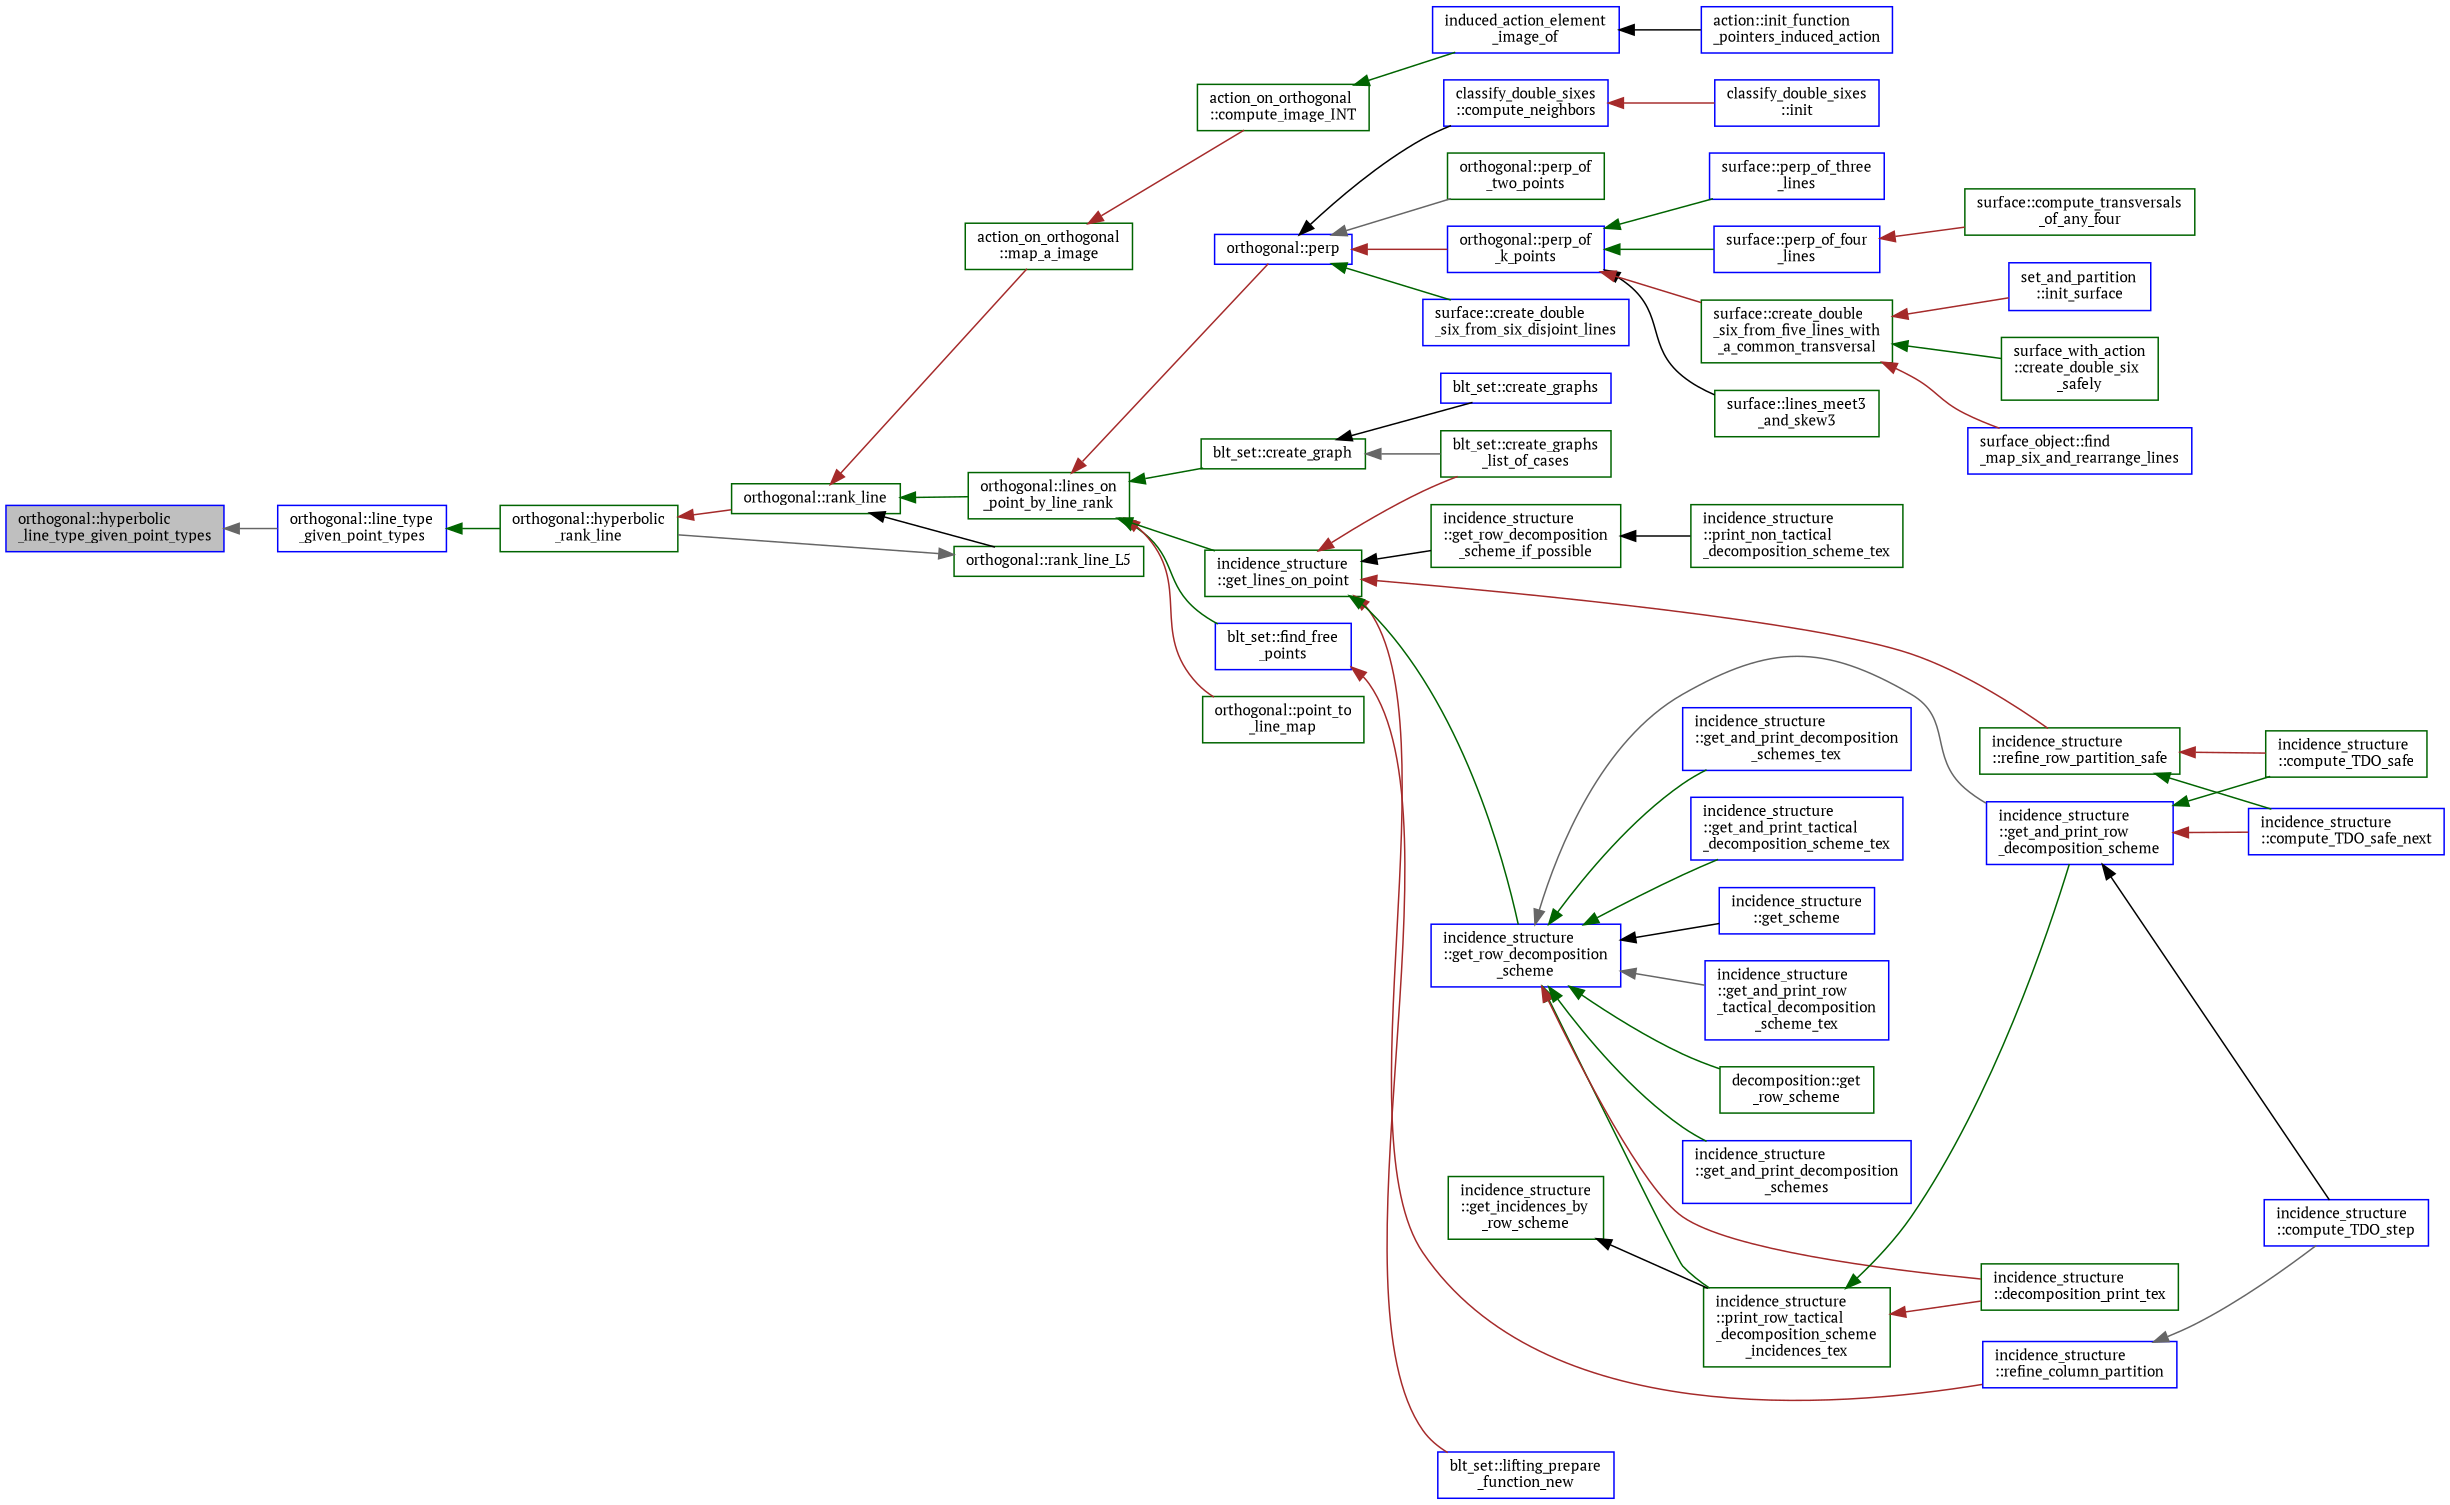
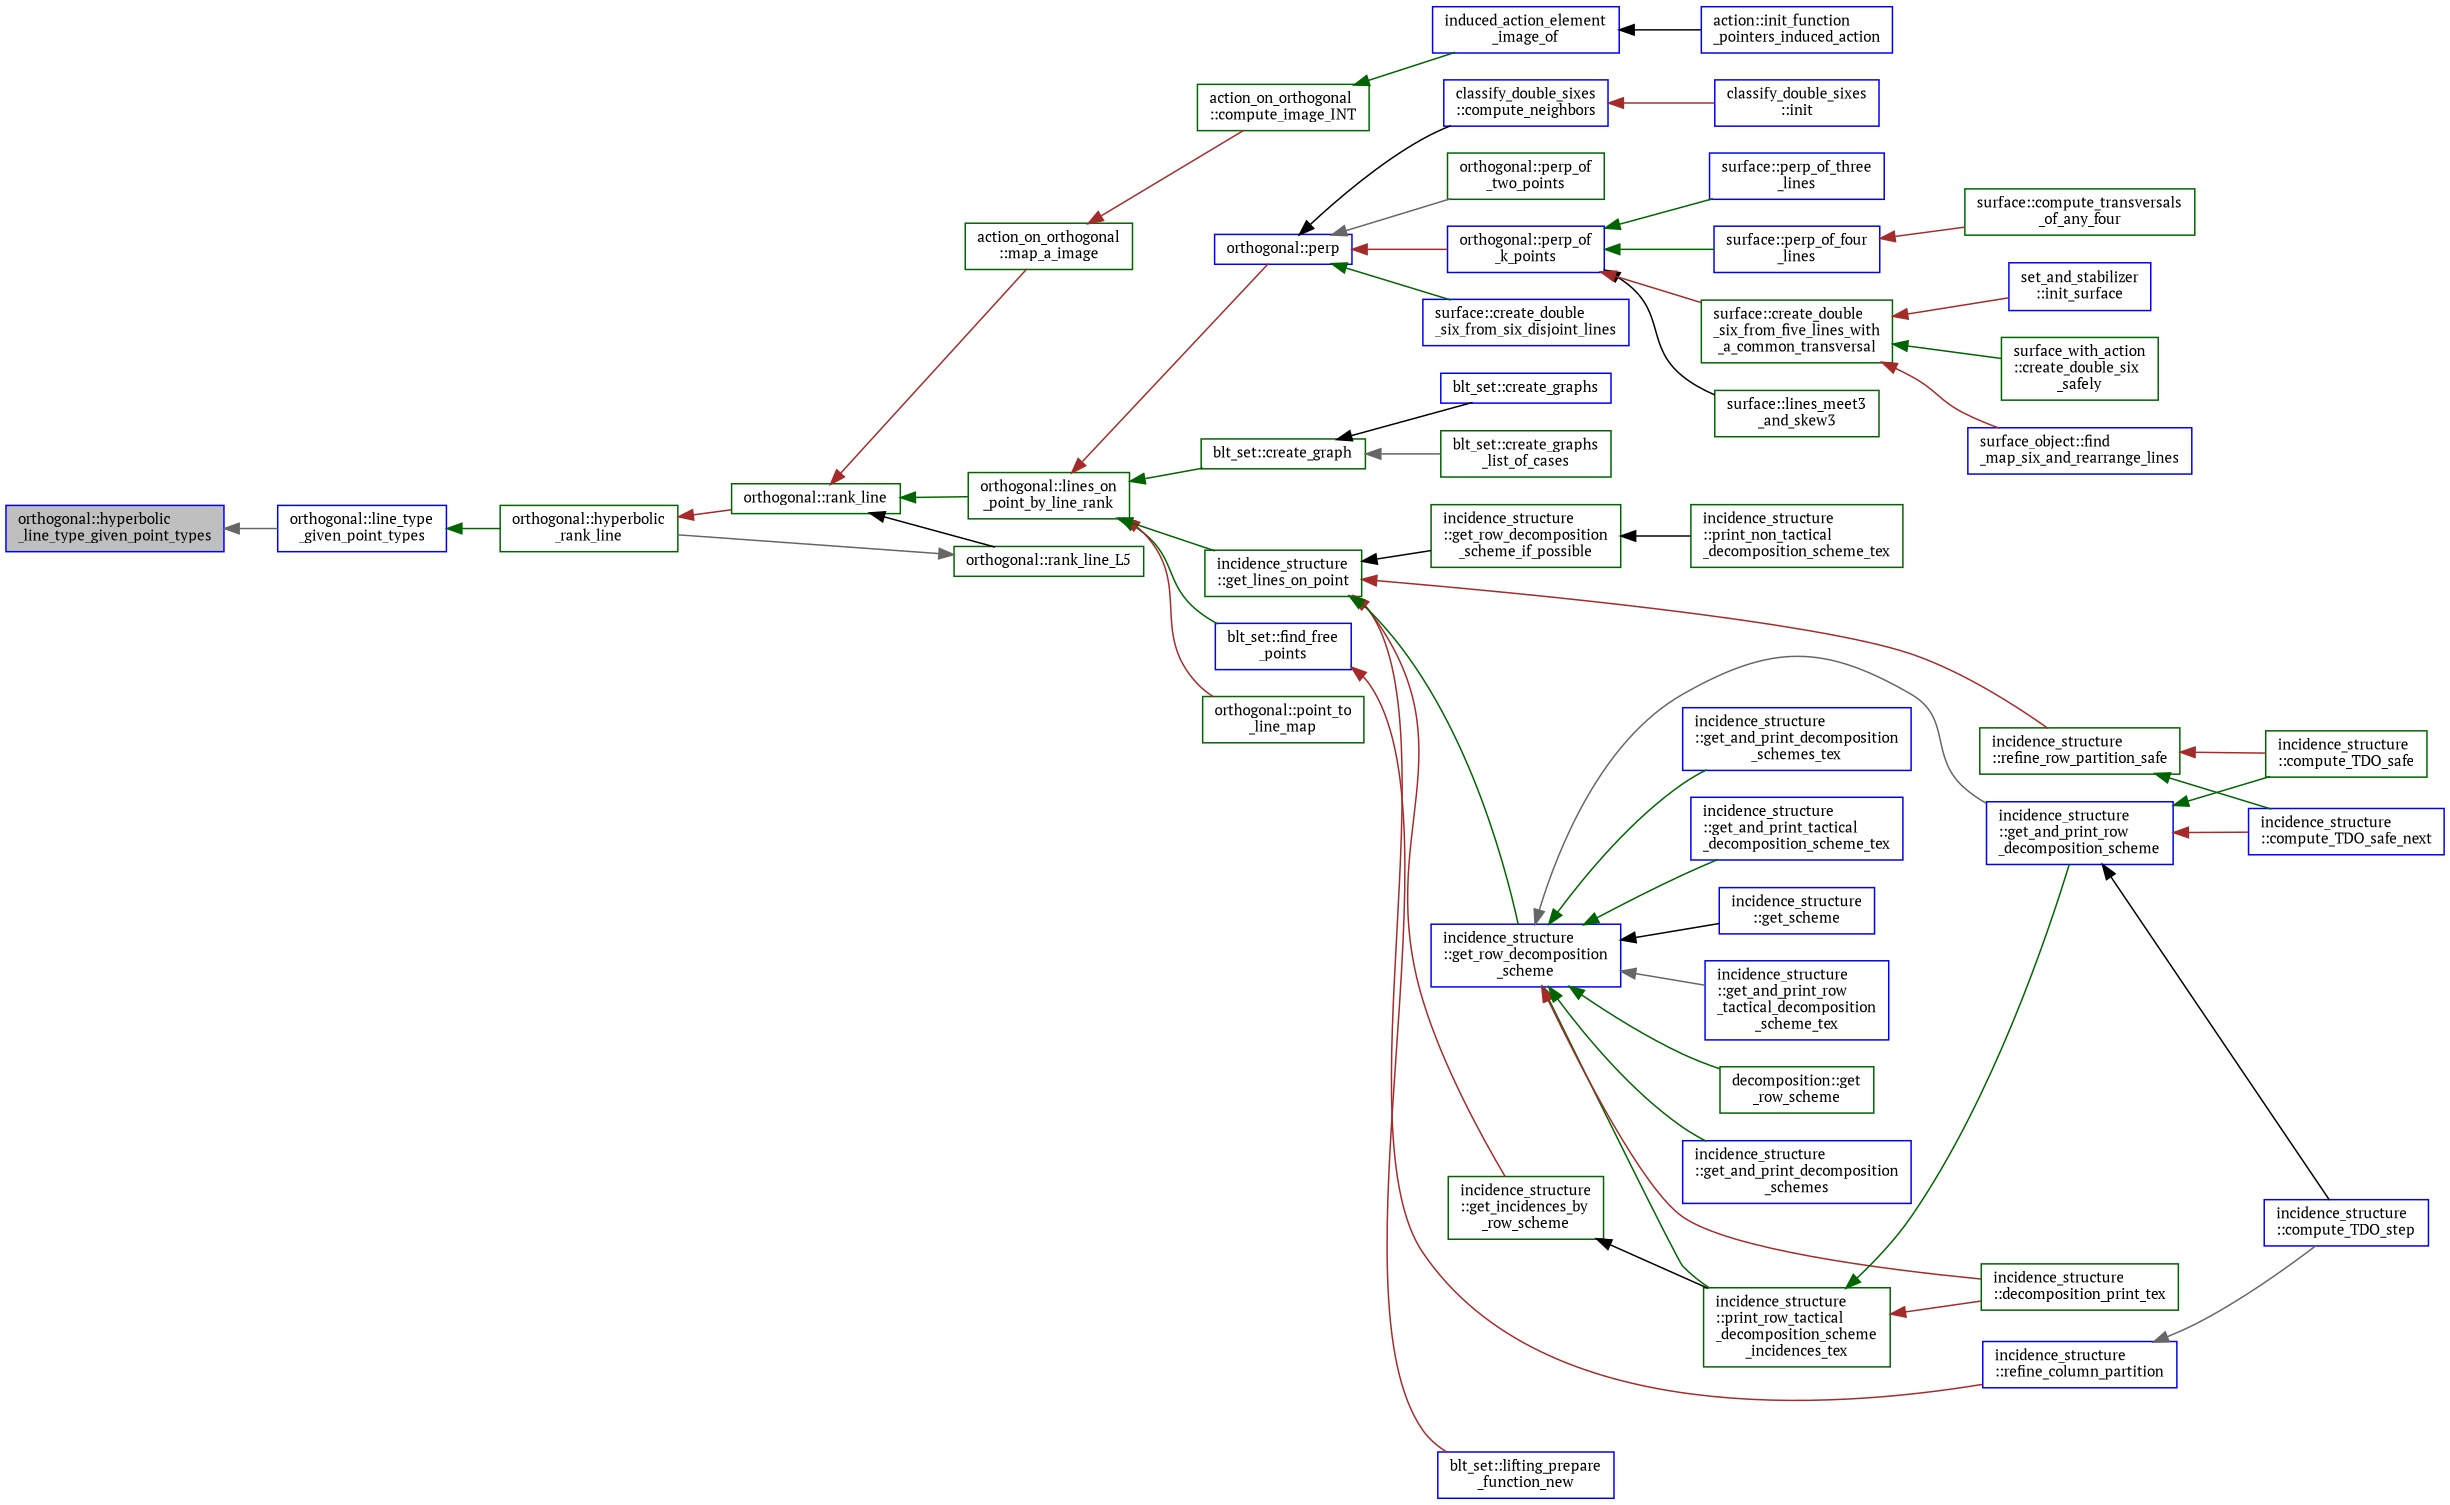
node "set_and_partition ::init_surface": label "set_and_partition ::init_surface" -> "set_and_stabilizer ::init_surface"
edge "blt_set::create_graphs _list_of_cases" -> "incidence_structure ::get_lines_on_point": now "incidence_structure ::get_incidences_by _row_scheme" -> "incidence_structure ::get_lines_on_point"
